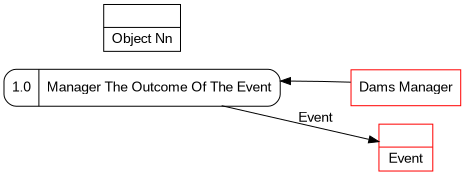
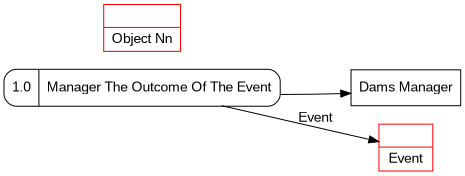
node "Object Nn": color black -> red
edge "Dams Manager" -> "1.0": reversed
node "Dams Manager": color red -> black
